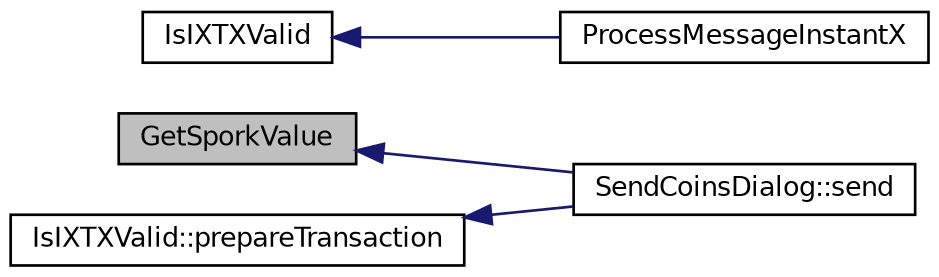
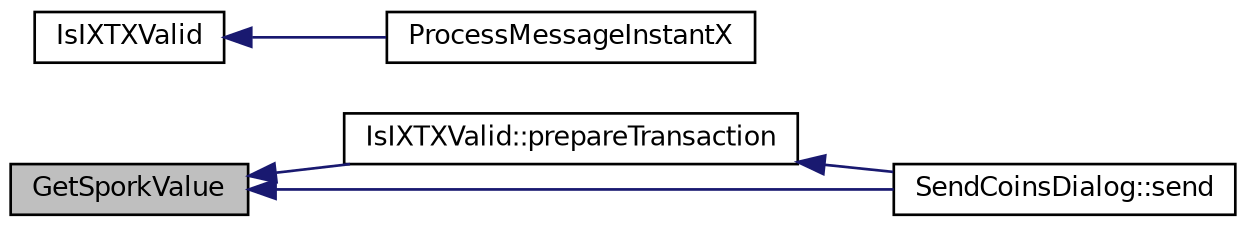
edge "IsIXTXValid::prepareTransaction" -> "GetSporkValue": added
